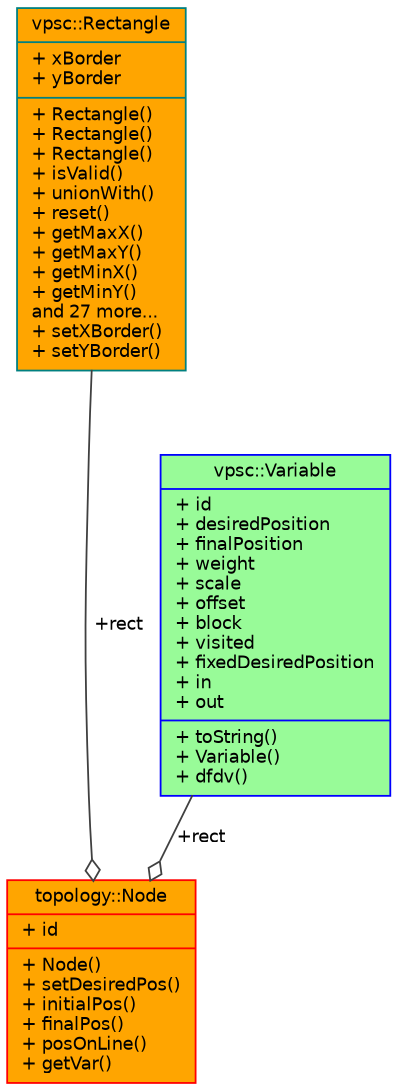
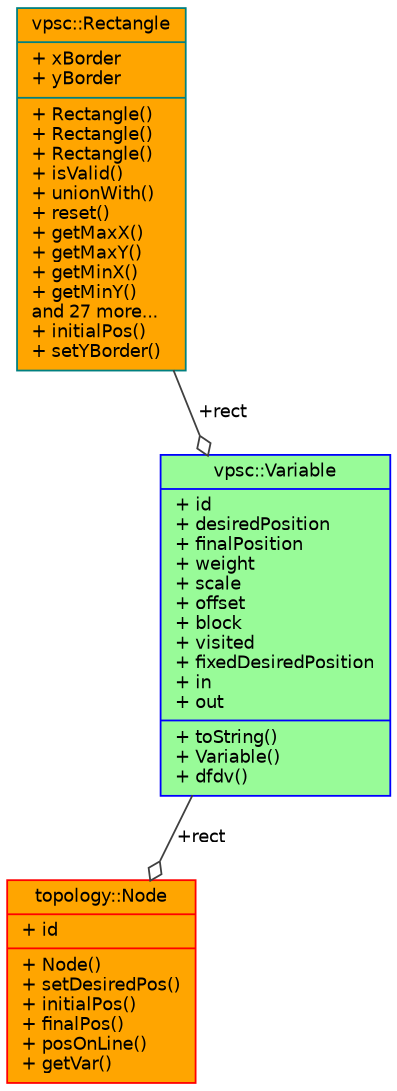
node "vpsc::Rectangle": text "+ setXBorder()" -> "+ initialPos()"
edge "vpsc::Rectangle" -> "topology::Node": now "vpsc::Rectangle" -> "vpsc::Variable"
